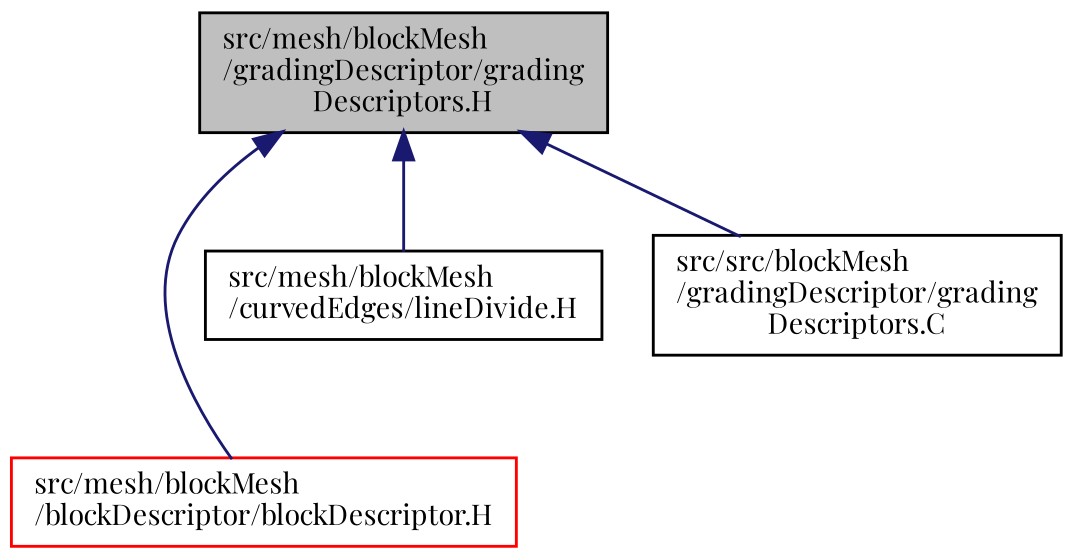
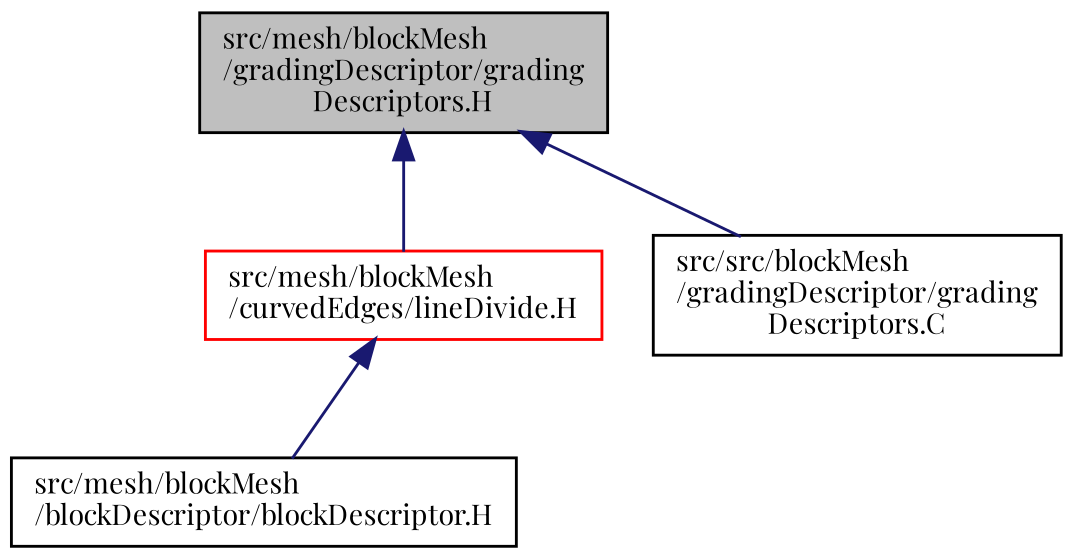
edge "src/mesh/blockMesh /blockDescriptor/blockDescriptor.H" -> "src/mesh/blockMesh /gradingDescriptor/grading Descriptors.H": now "src/mesh/blockMesh /blockDescriptor/blockDescriptor.H" -> "src/mesh/blockMesh /curvedEdges/lineDivide.H"
node "src/mesh/blockMesh /curvedEdges/lineDivide.H": color black -> red
node "src/mesh/blockMesh /blockDescriptor/blockDescriptor.H": color red -> black
